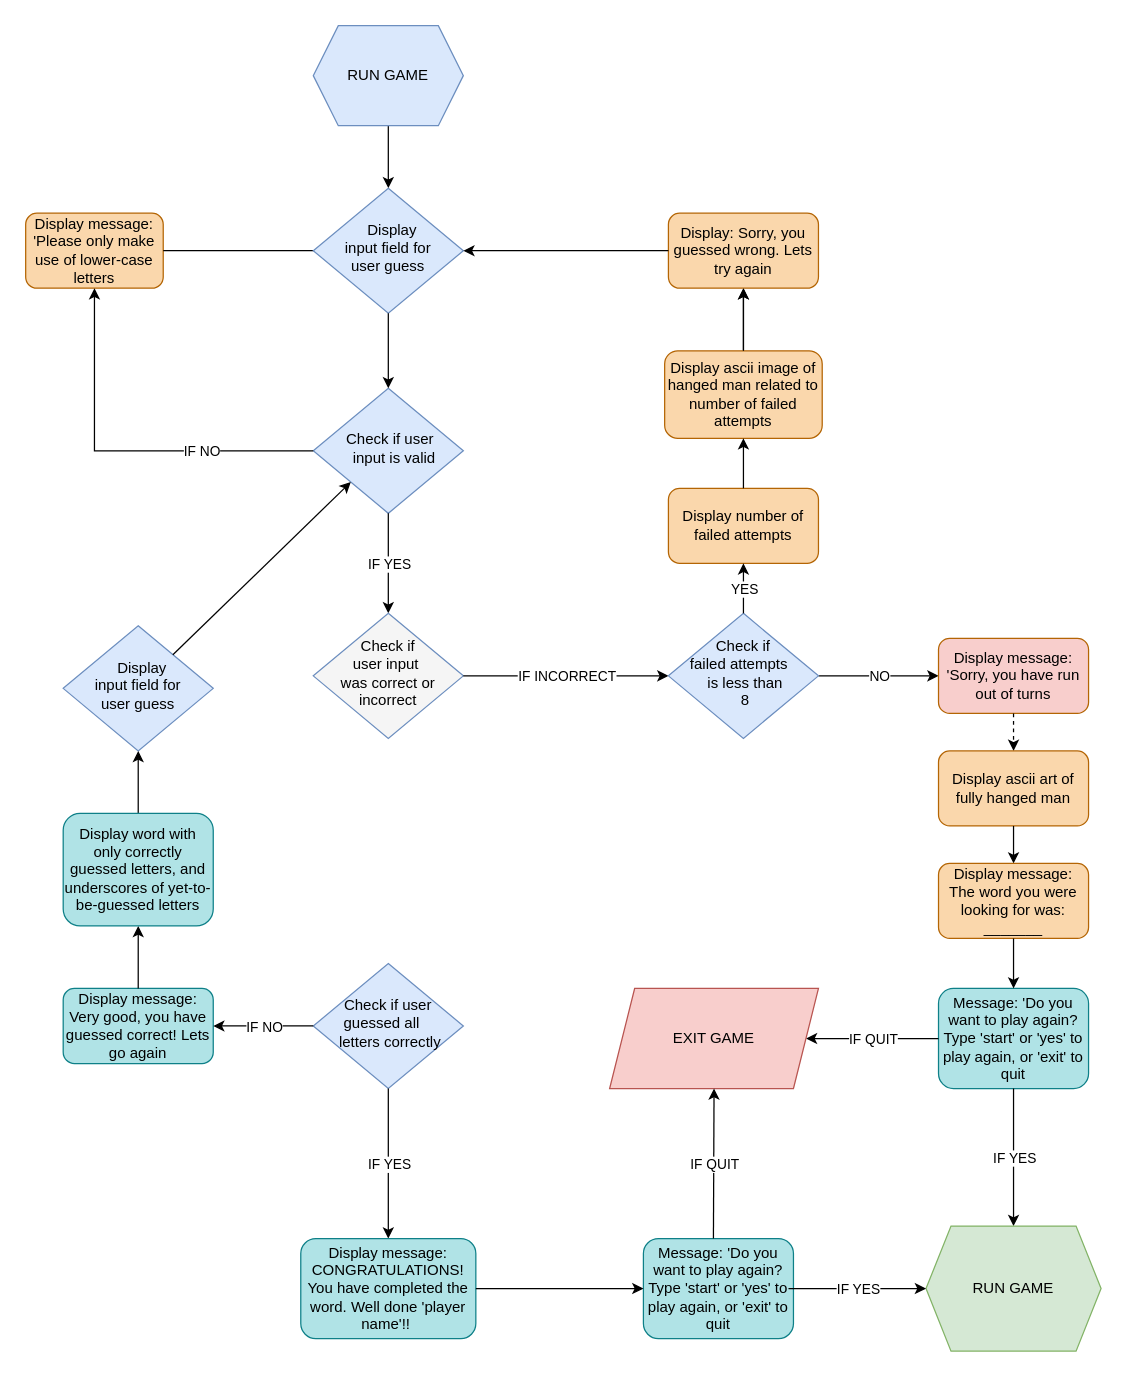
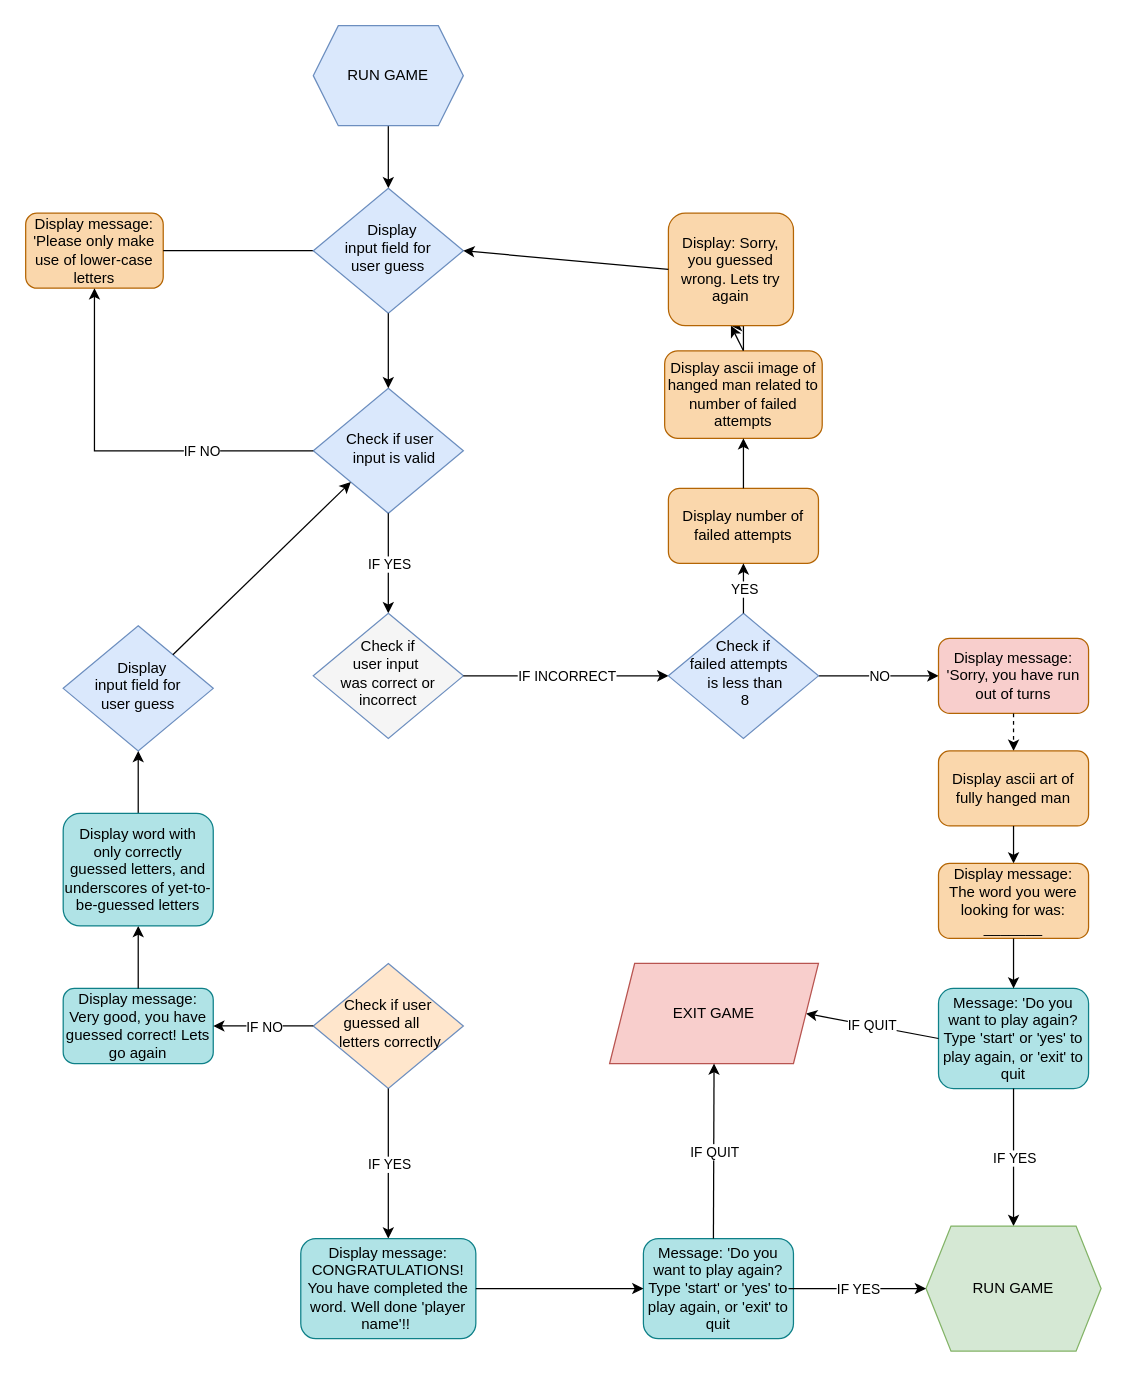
node "Display: Sorry, you guessed wrong. Lets try again": size 150x75 -> 125x113
node "Check if user guessed all letters correctly": fillcolor #dae8fc -> #ffe6cc
node "EXIT GAME": moved (714, 1038) -> (714, 1013)
